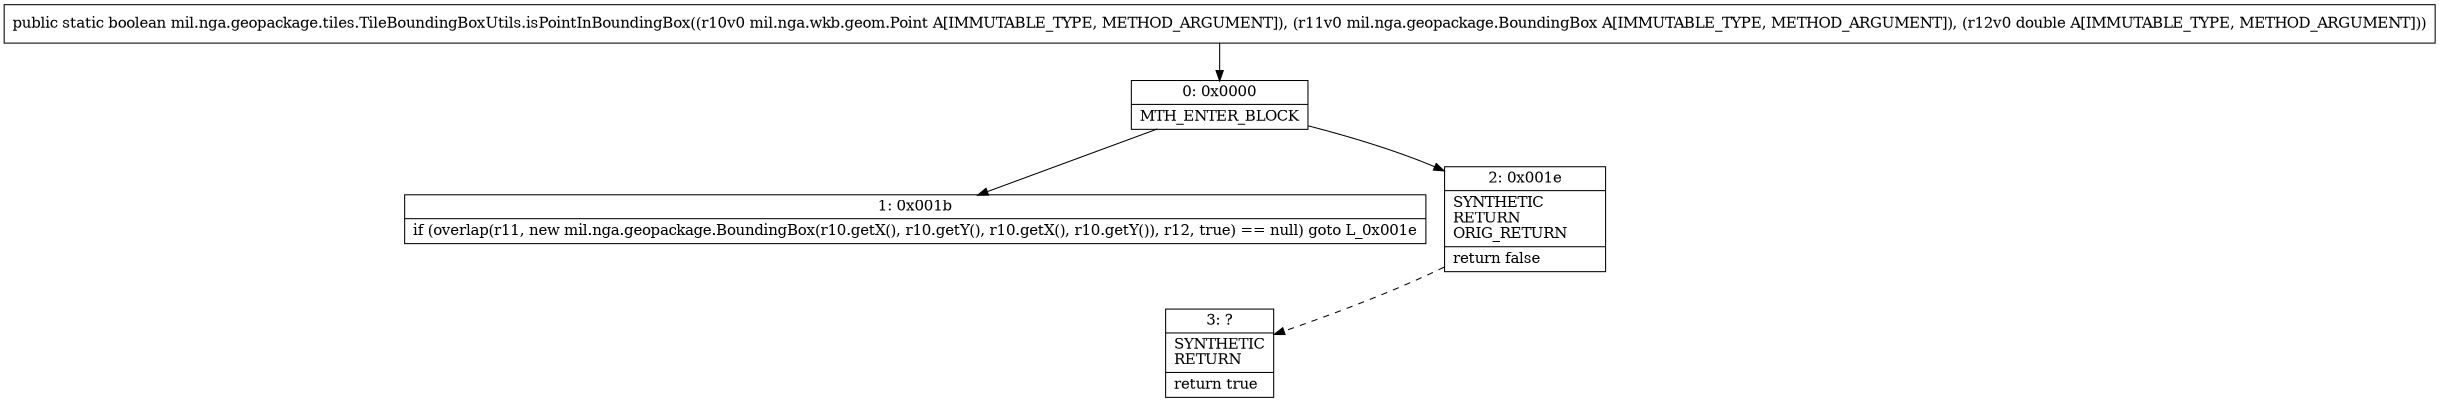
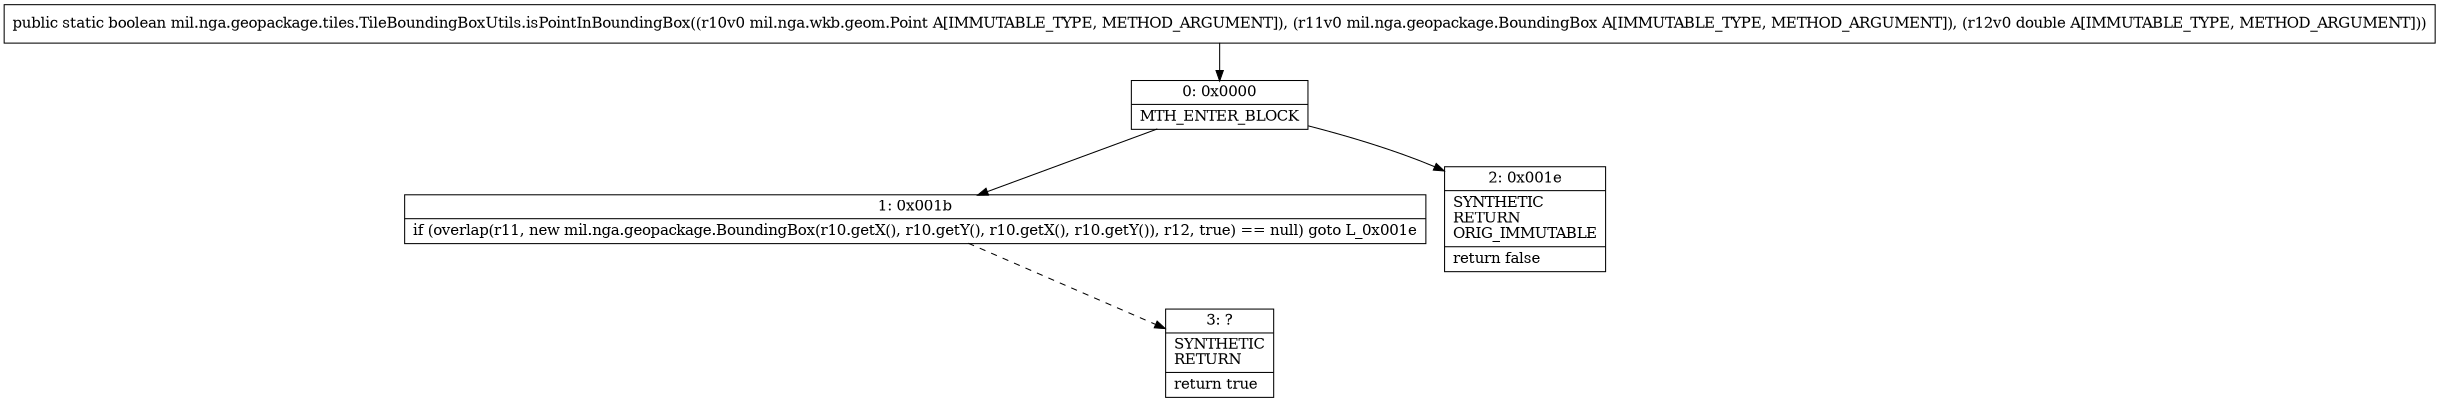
node "2: 0x001e": text "ORIG_RETURN" -> "ORIG_IMMUTABLE"
edge "2: 0x001e" -> "3: ?": now "1: 0x001b" -> "3: ?"
